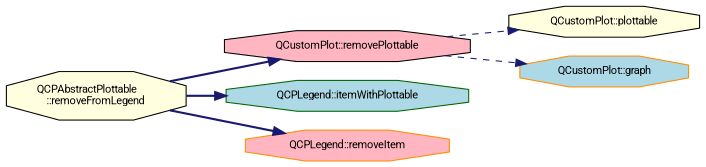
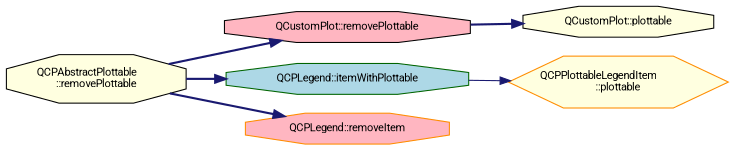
edge "QCustomPlot::removePlottable" -> "QCustomPlot::plottable": style dashed -> bold
node "QCustomPlot::graph": removed
node "QCPPlottableLegendItem ::plottable": added
node "QCPAbstractPlottable ::removeFromLegend": label "QCPAbstractPlottable ::removeFromLegend" -> "QCPAbstractPlottable ::removePlottable"
